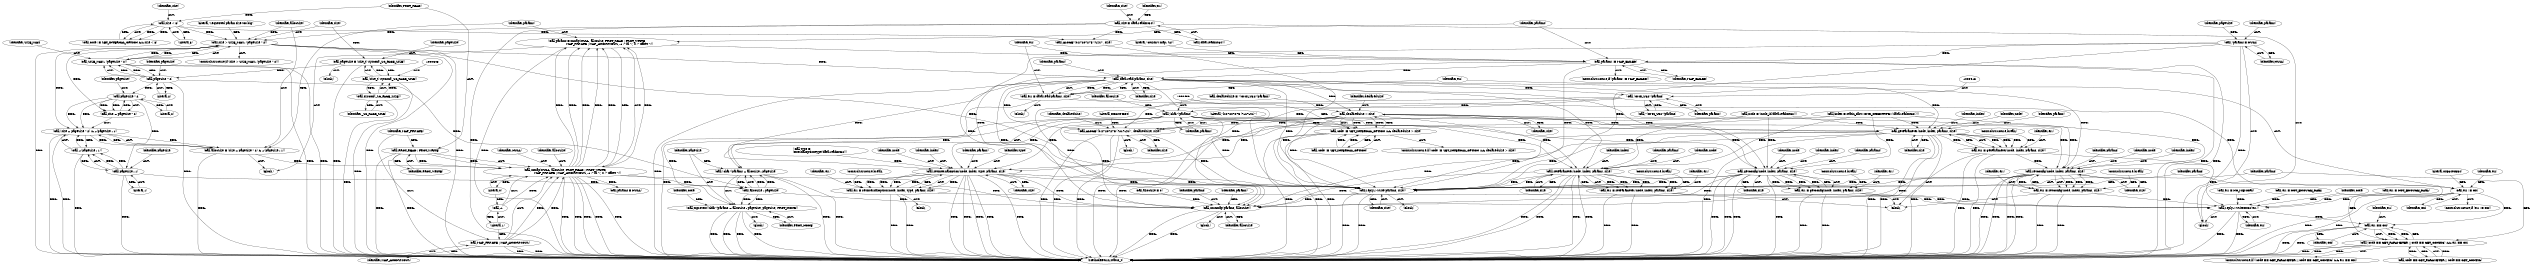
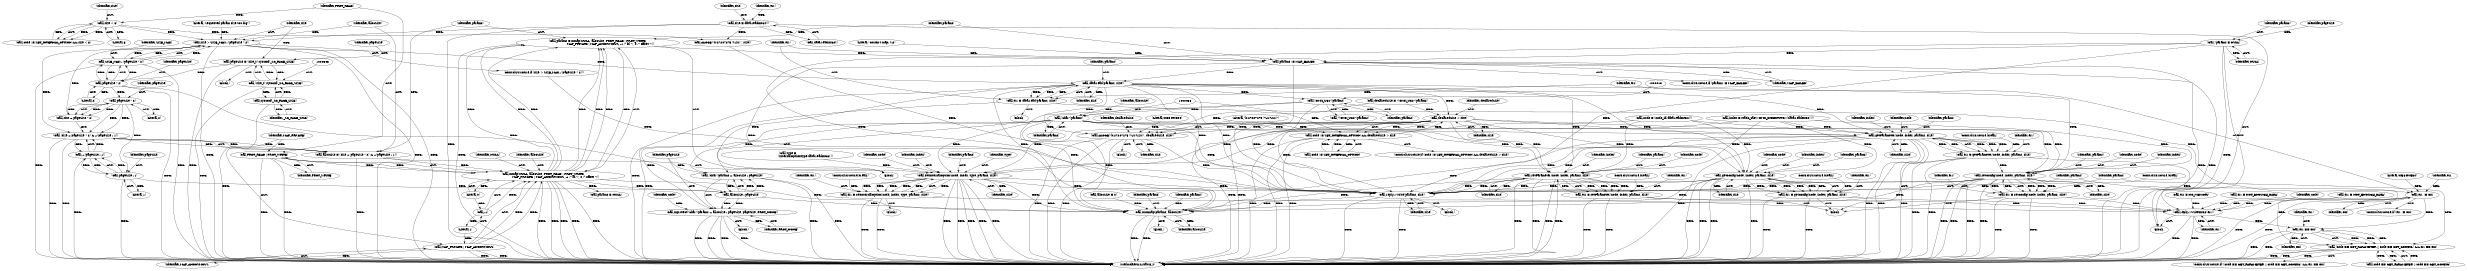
edge "(Call,size > SIZE_MAX - (pageSize * 2))" -> "(Call,reply->write(params, size))": now "(ControlStructure,if (size > SIZE_MAX - (pageSize * 2)))" -> "(Call,reply->write(params, size))"
